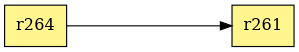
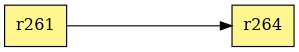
edge "r264" -> "r261": reversed
